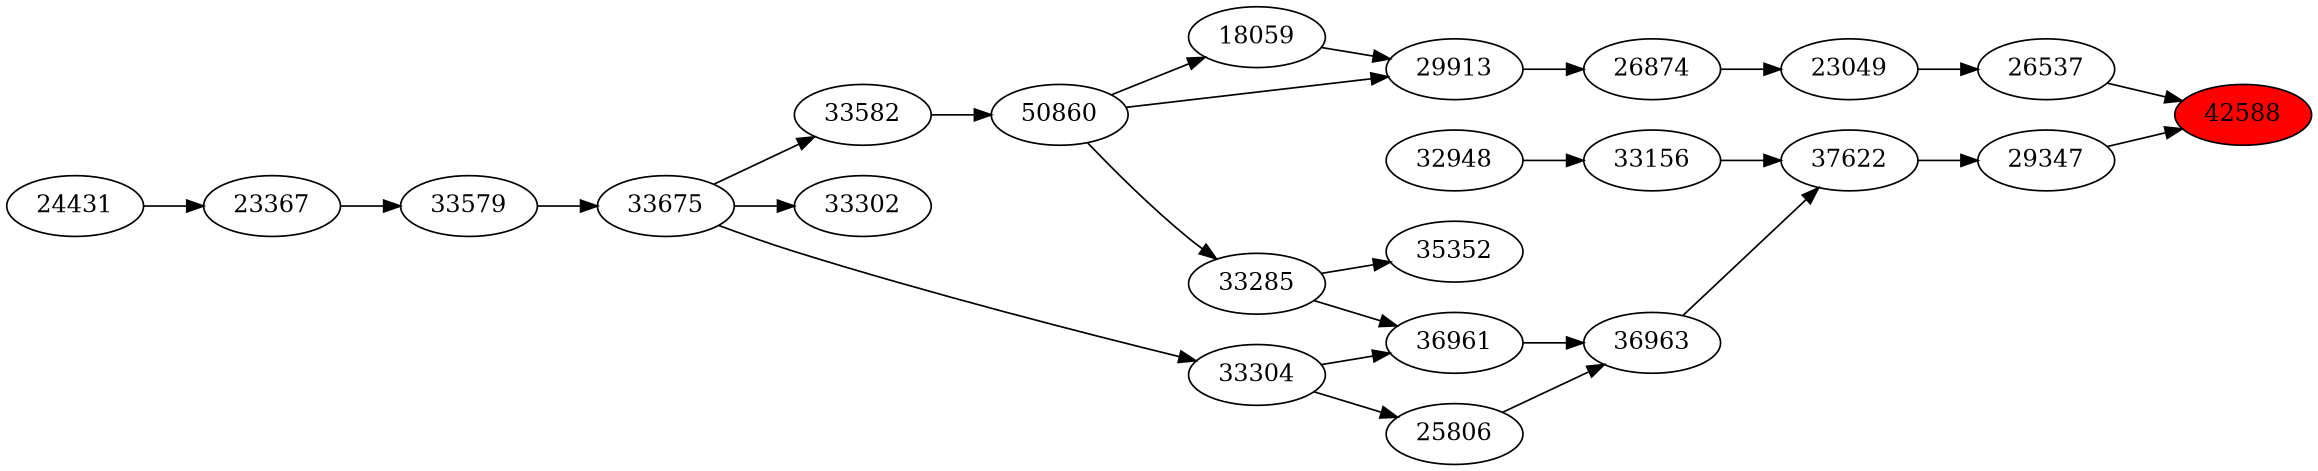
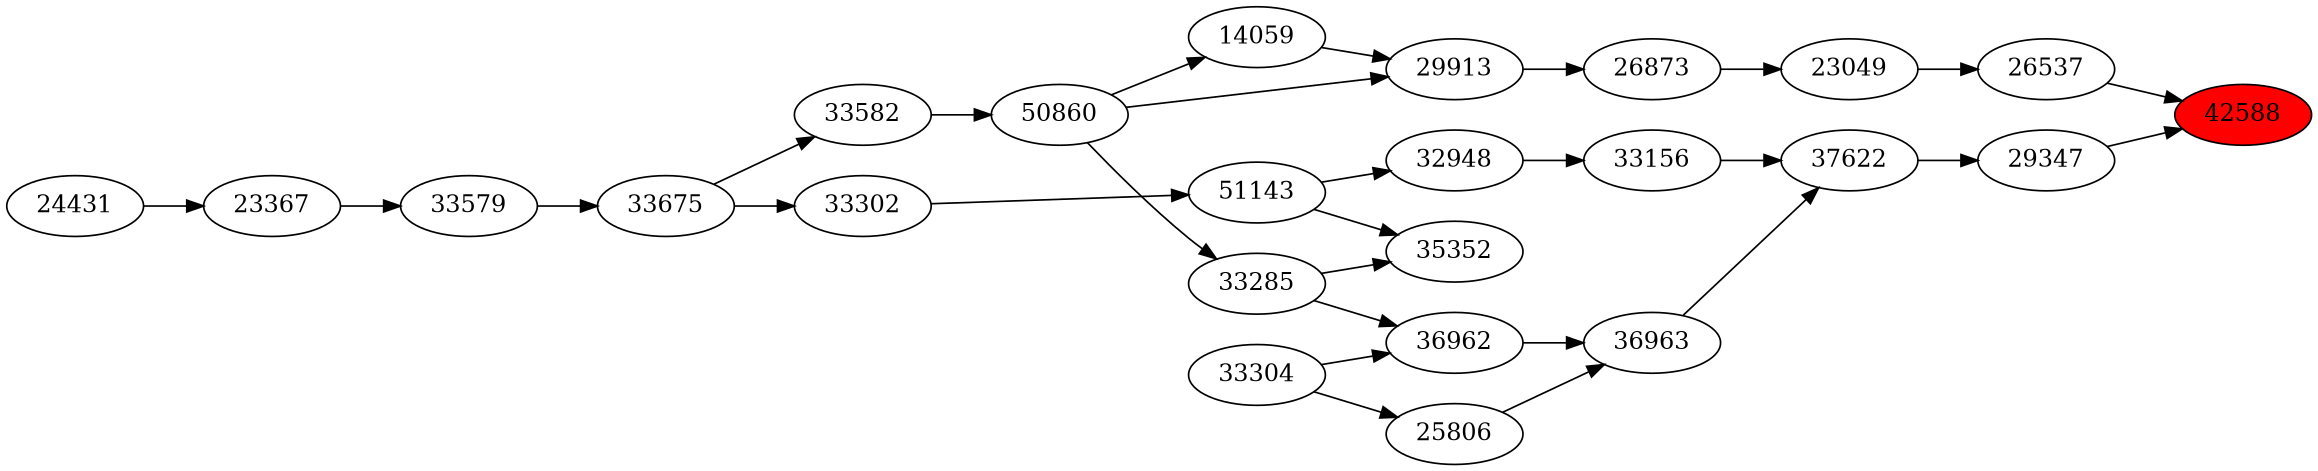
node "18059": label "18059" -> "14059"
node "26874": label "26874" -> "26873"
node "51143": added
edge "33675" -> "33304": removed
node "36961": label "36961" -> "36962"
